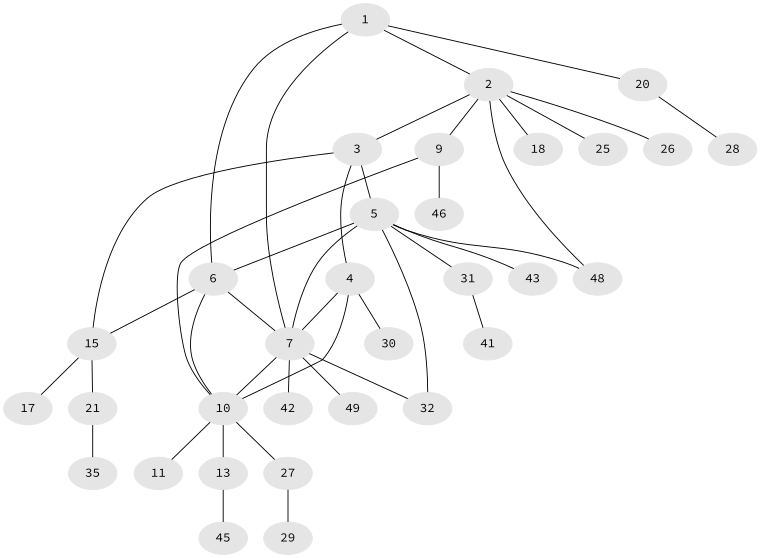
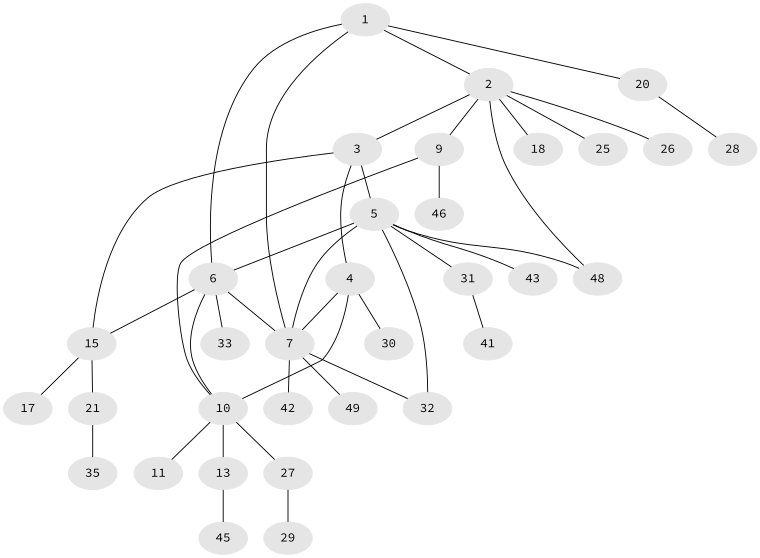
node "33": added
edge "7" -- "10": removed
